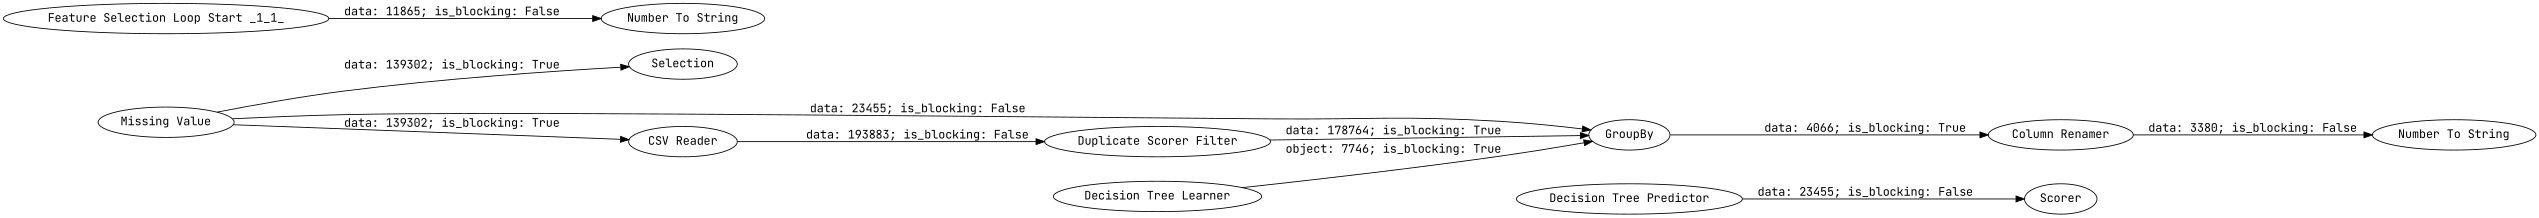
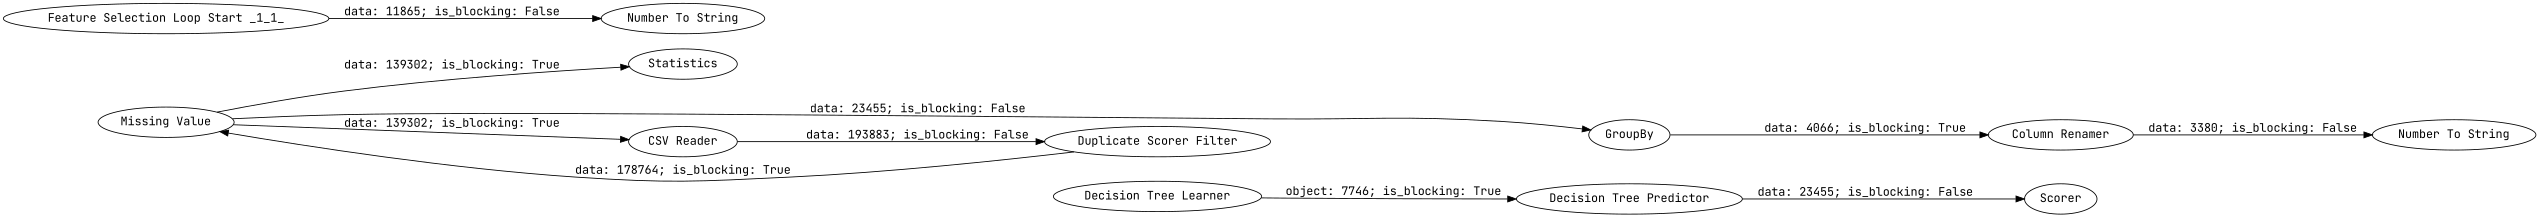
node "Selection": label "Selection" -> "Statistics"
edge "Duplicate Scorer Filter" -> "GroupBy": now "Duplicate Scorer Filter" -> "Missing Value"
edge "Decision Tree Learner" -> "GroupBy": now "Decision Tree Learner" -> "Decision Tree Predictor"
